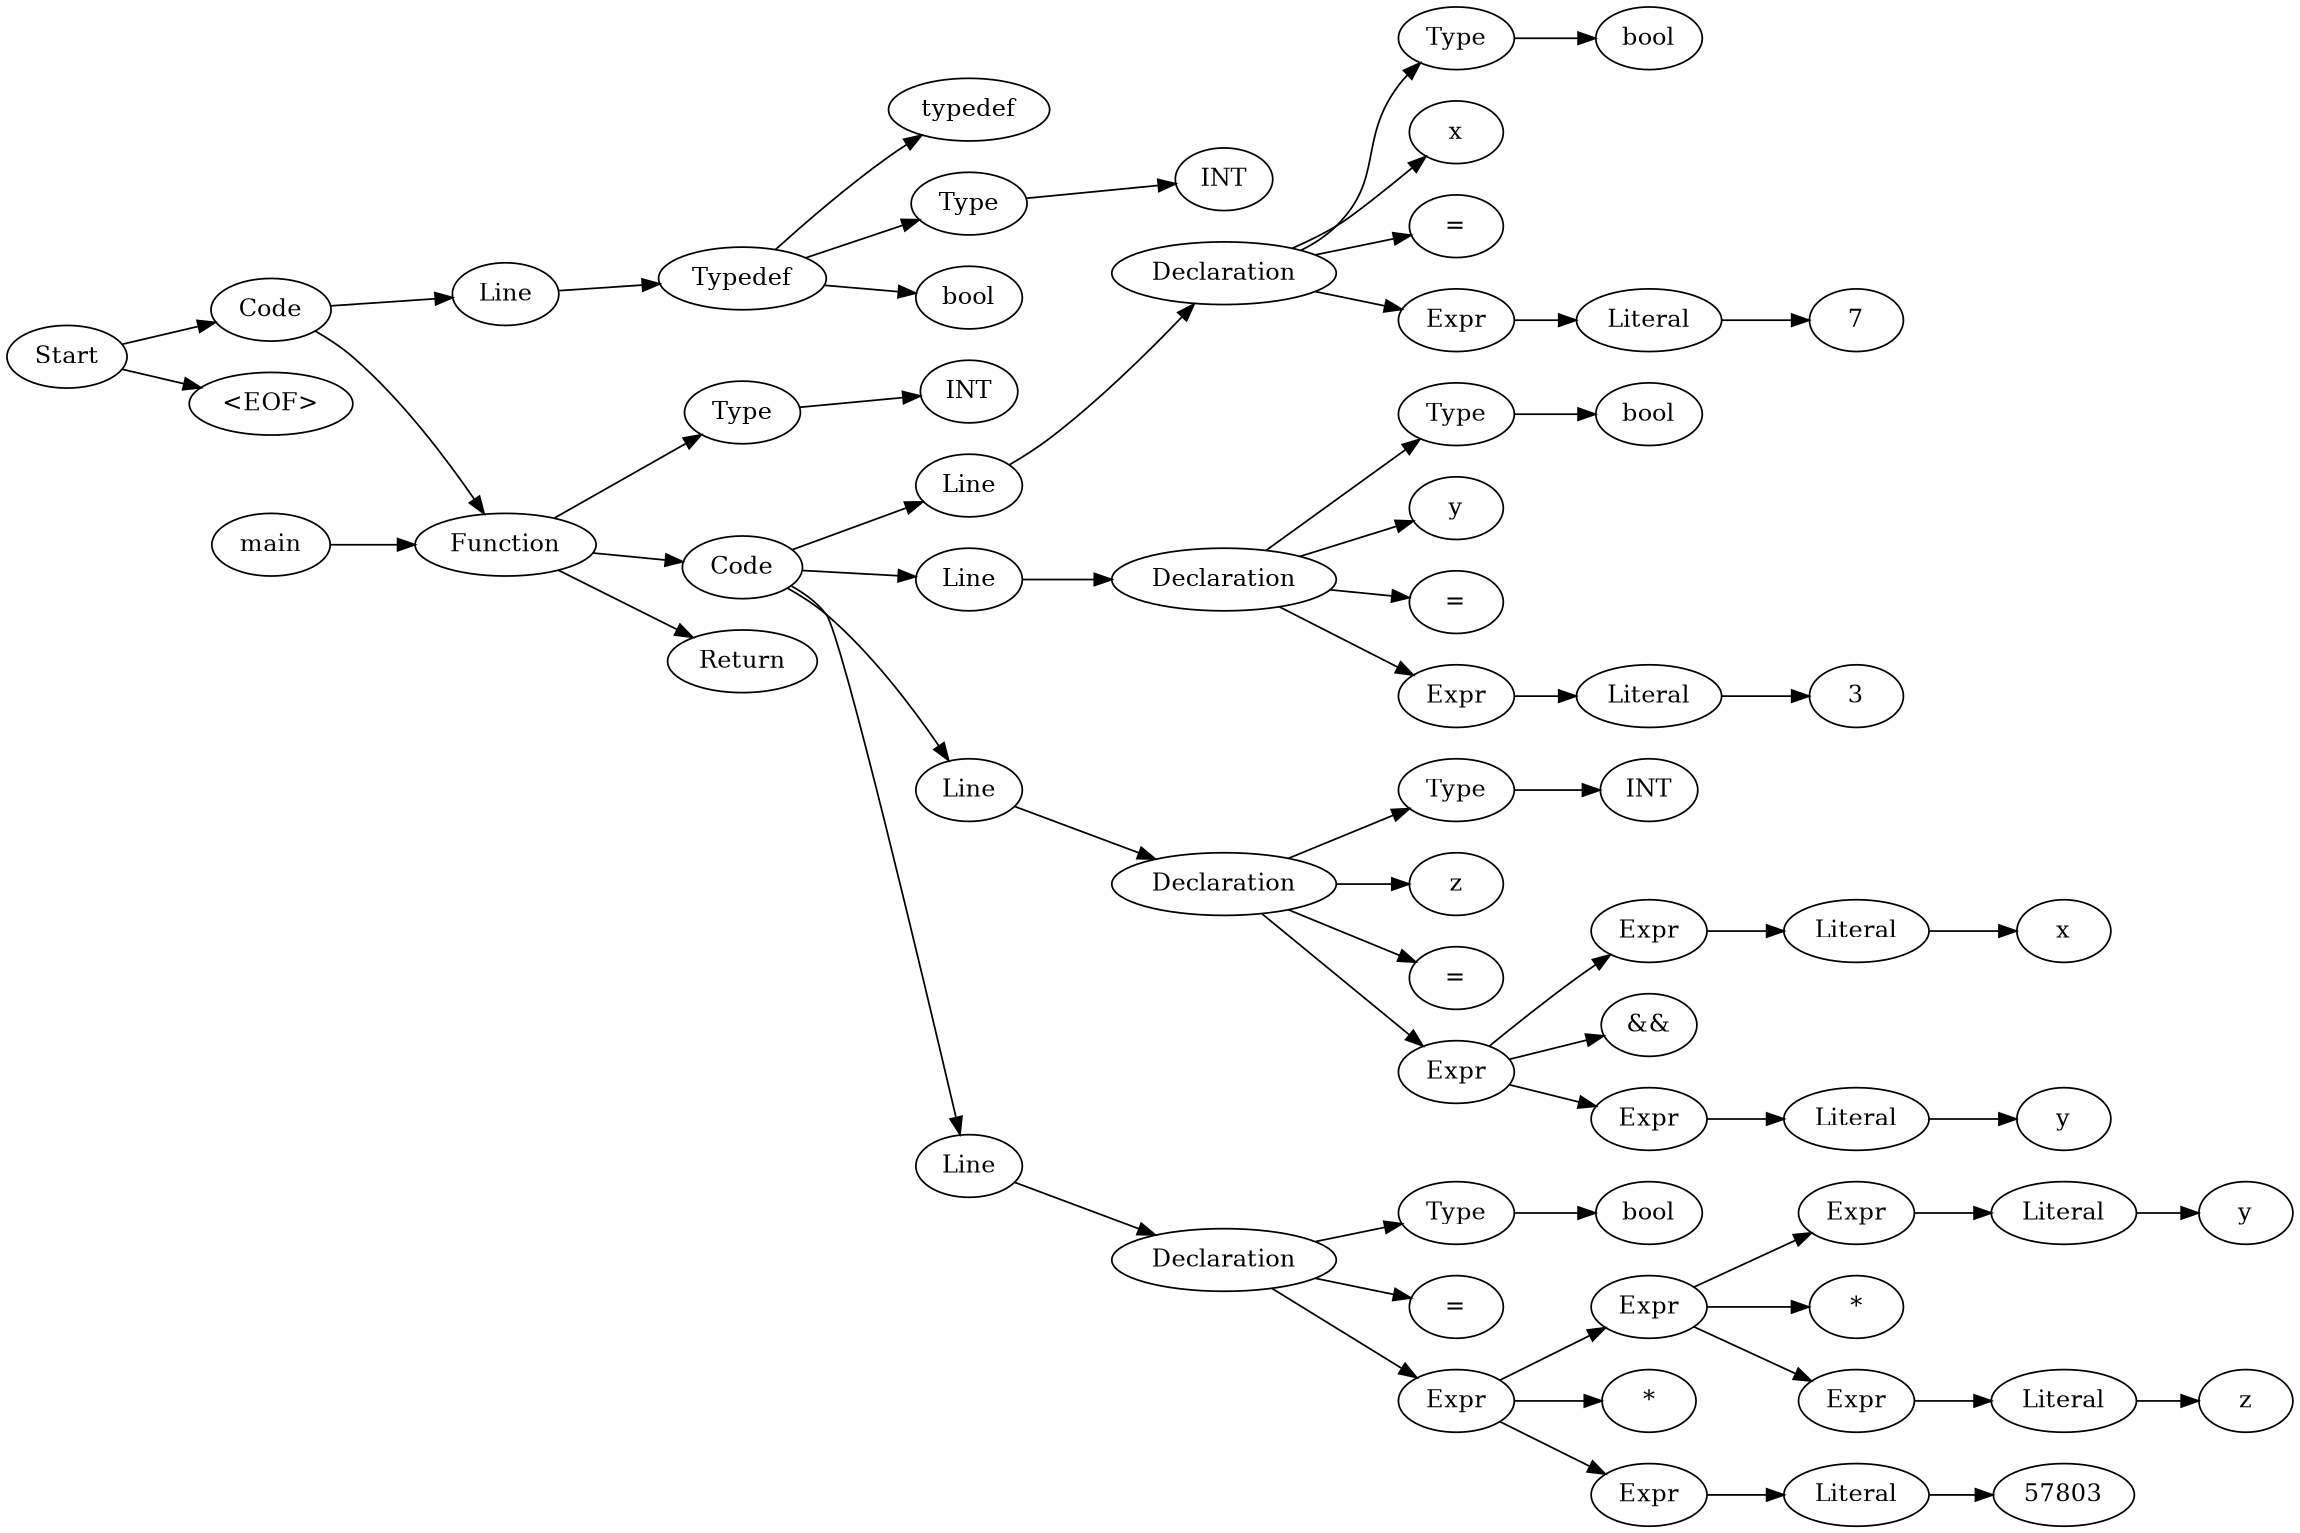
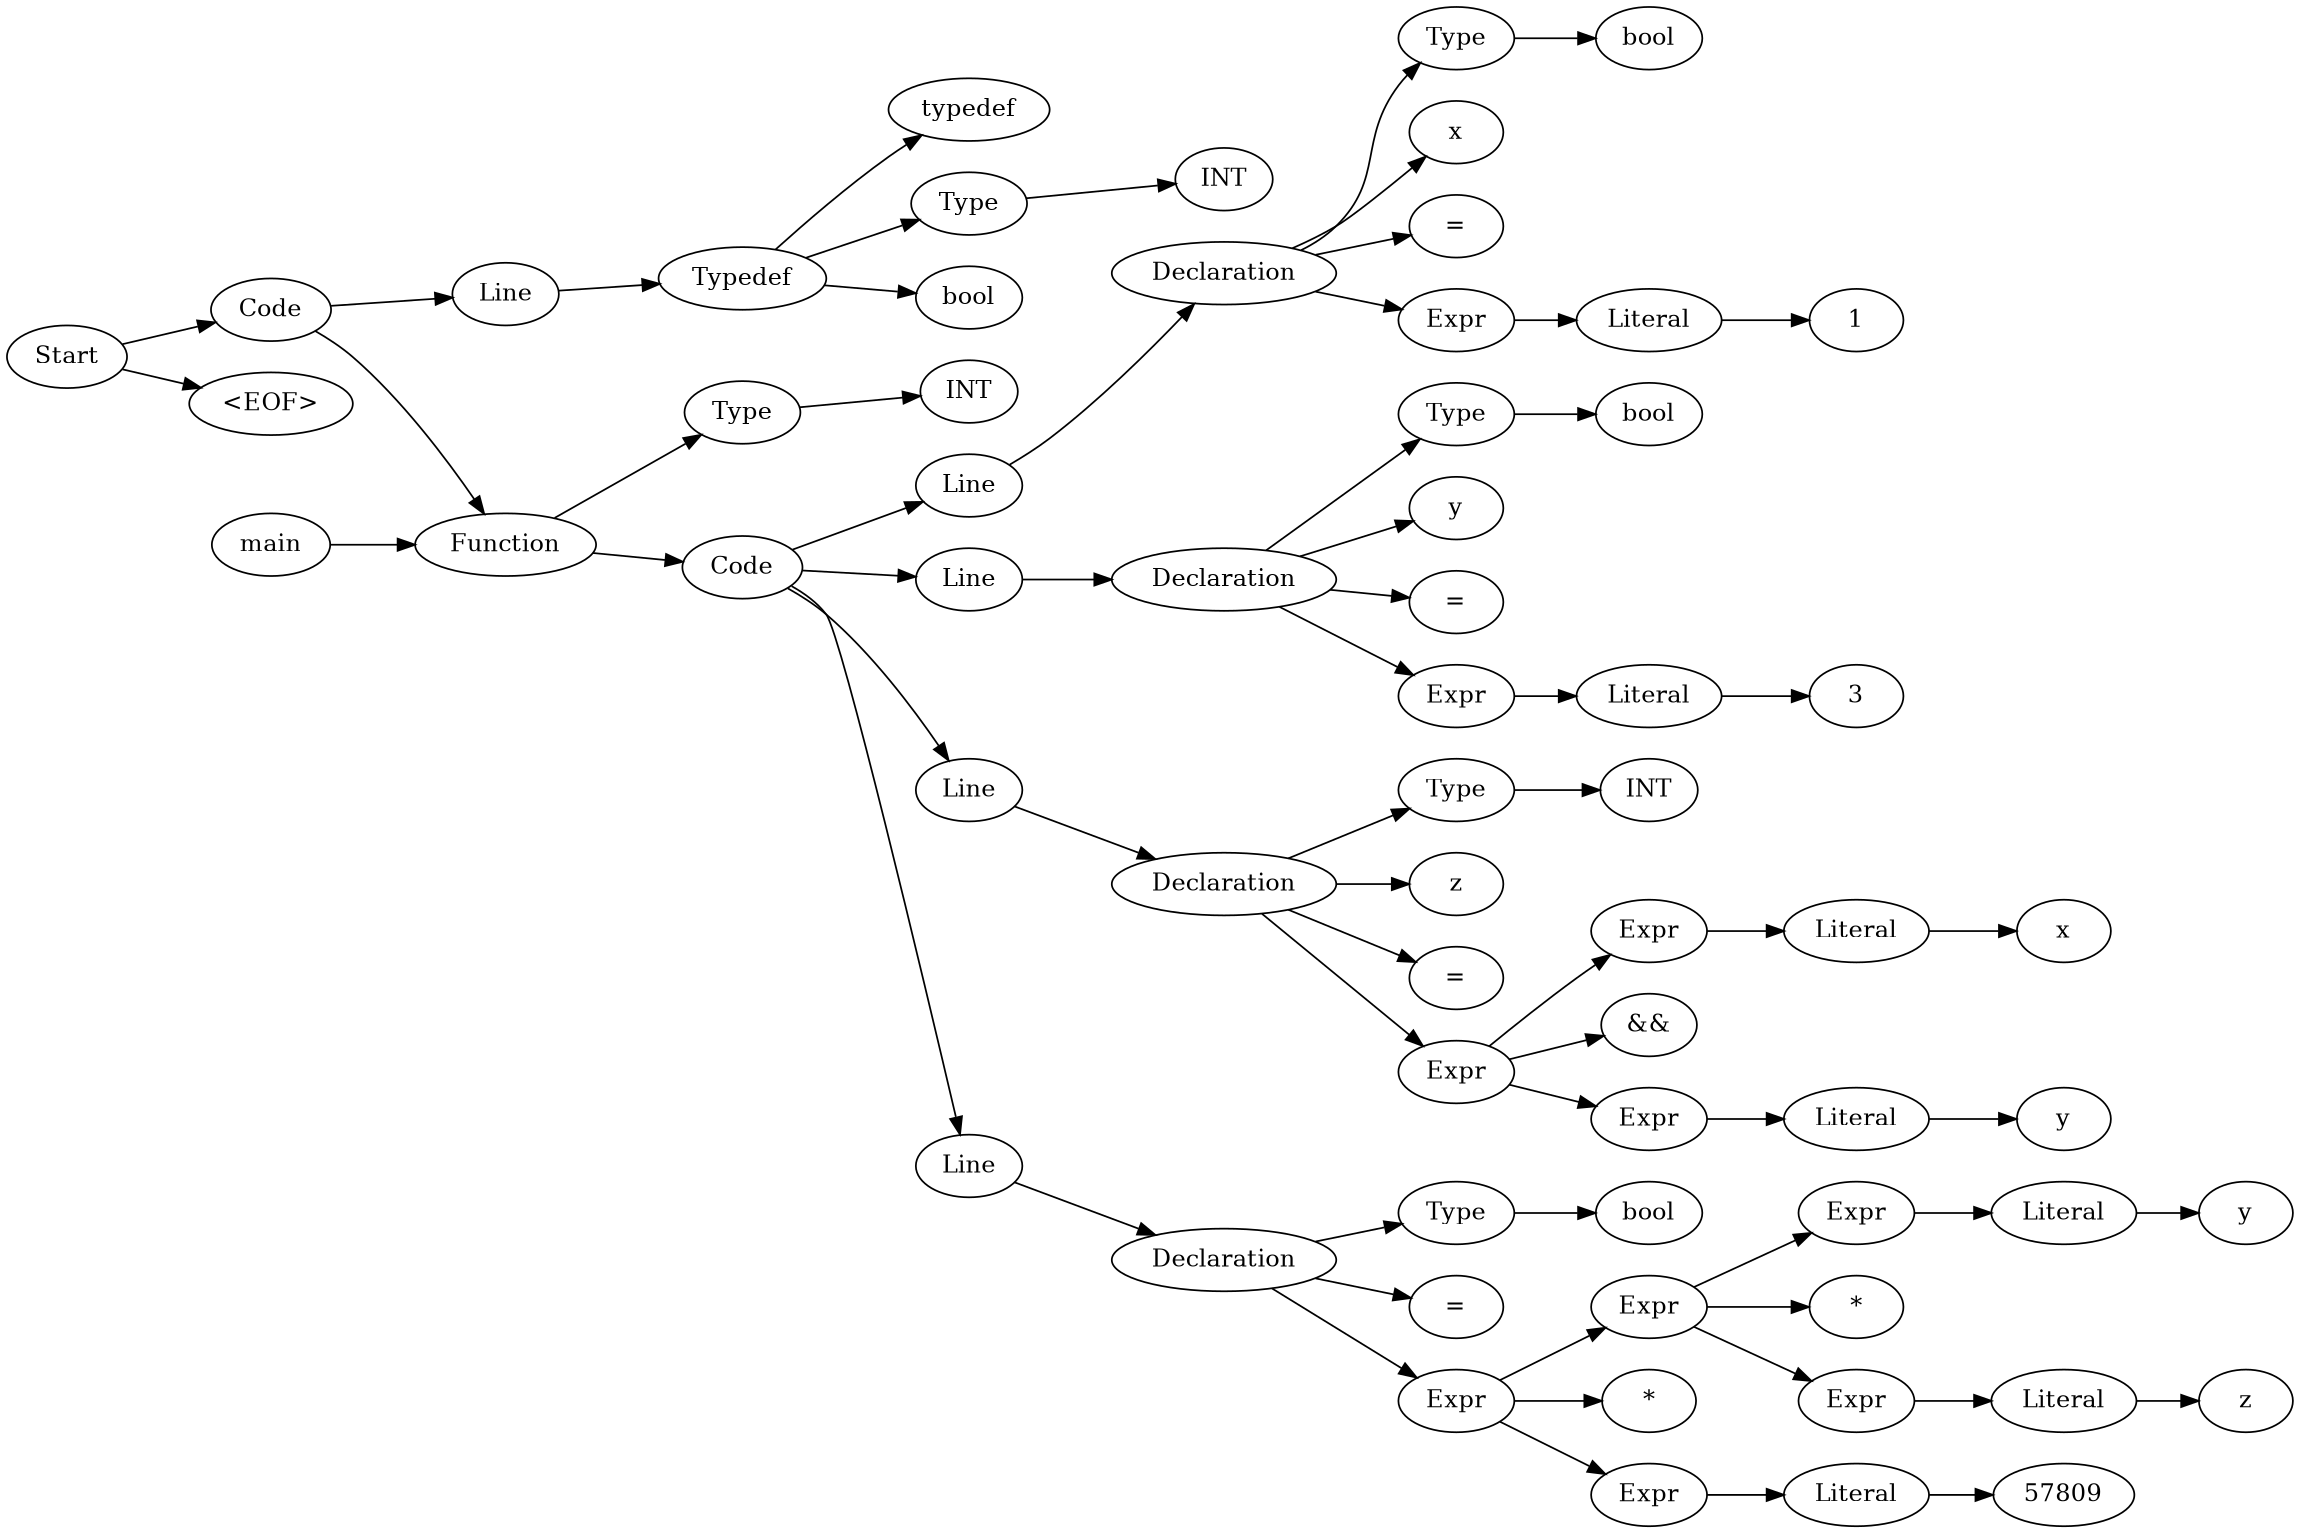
node "7": label "7" -> "1"
node "Return": removed
node "57803": label "57803" -> "57809"
